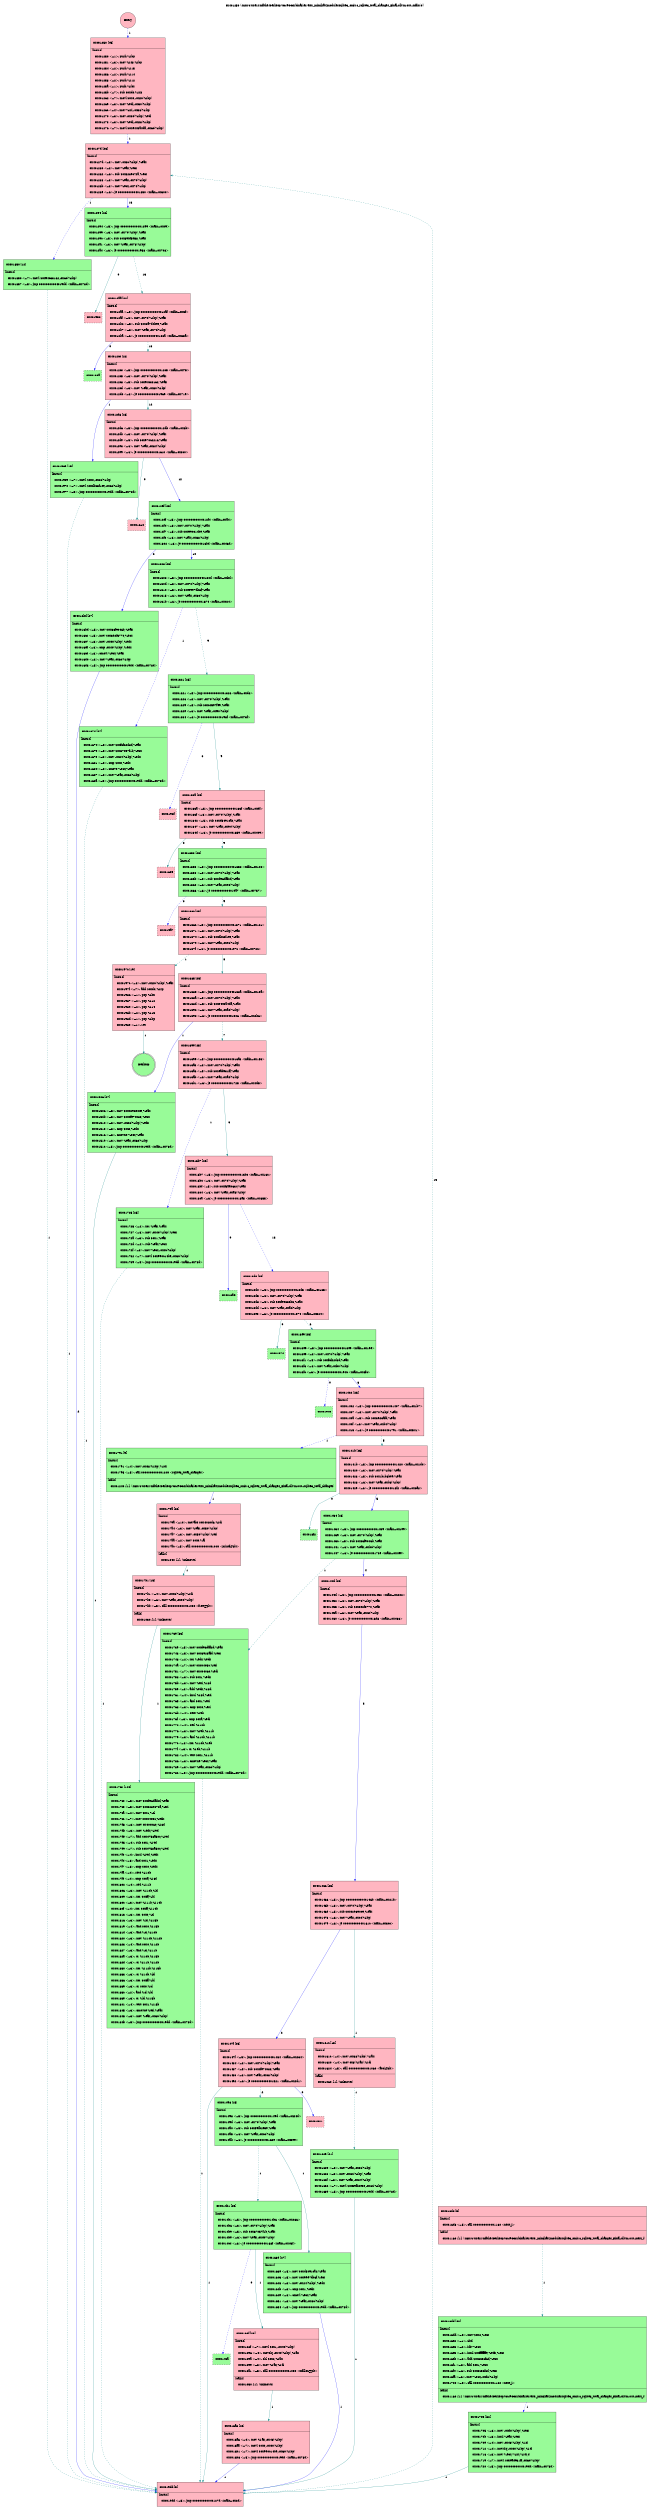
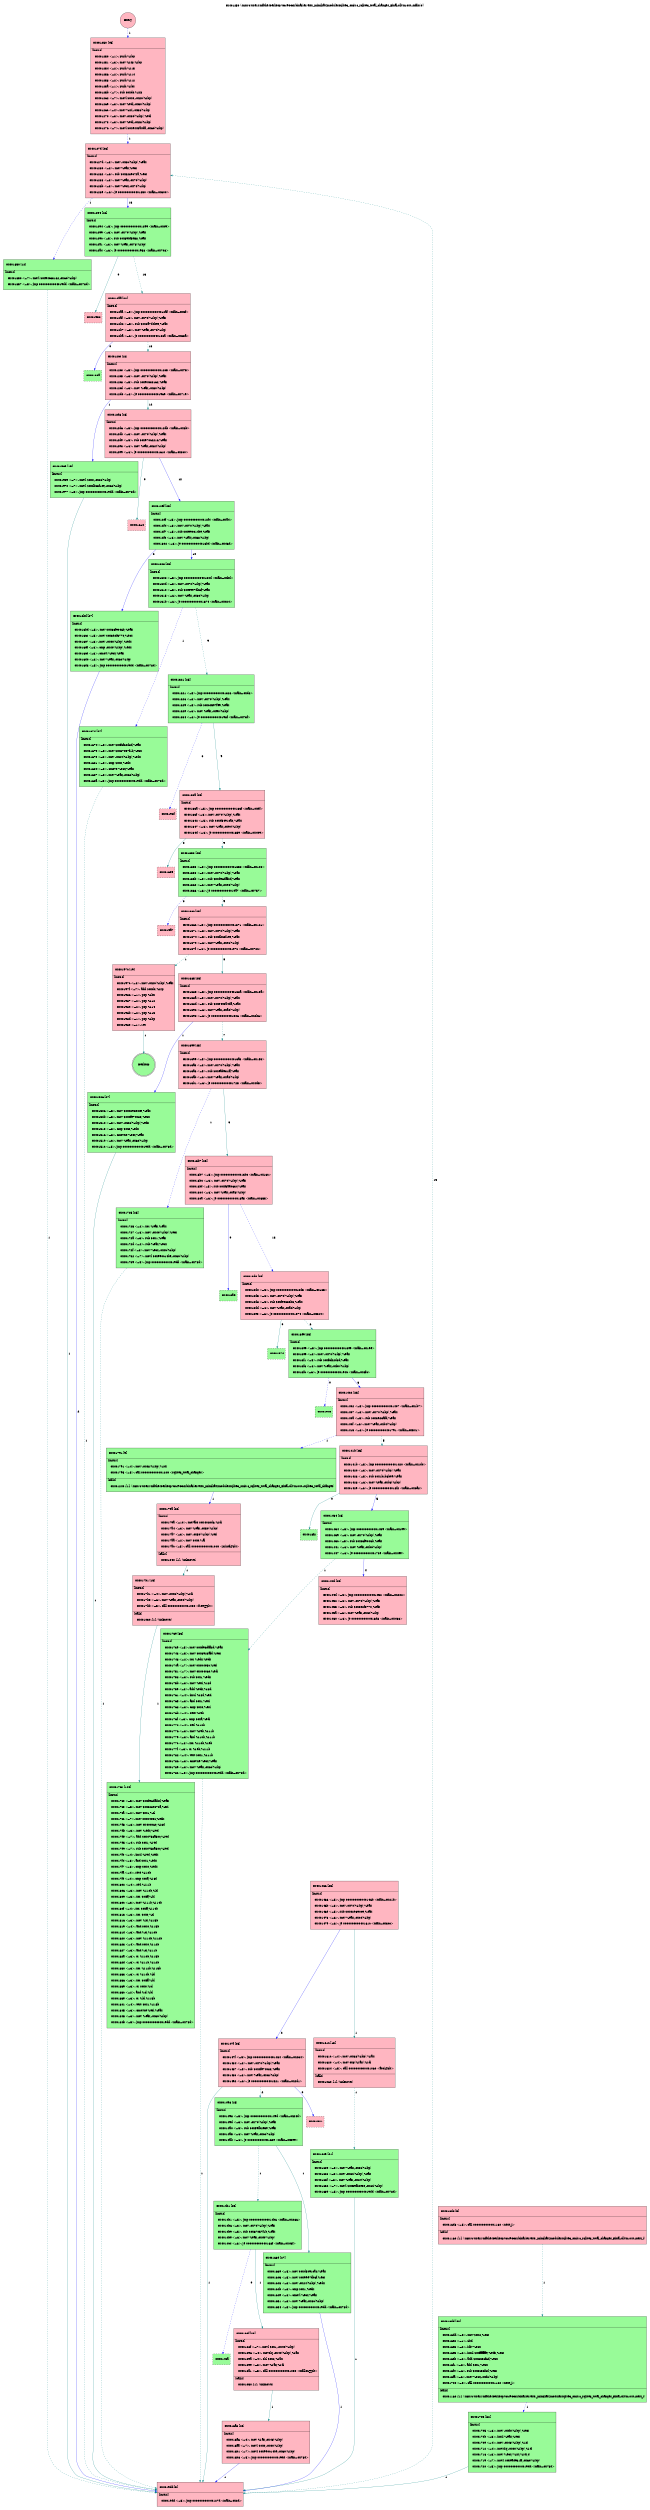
edge "0x401969 [19]" -> "0x4019dd [5]": style dashed -> solid
edge "0x40144d [25]" -> "0x401466 [25]": removed, label "3"
